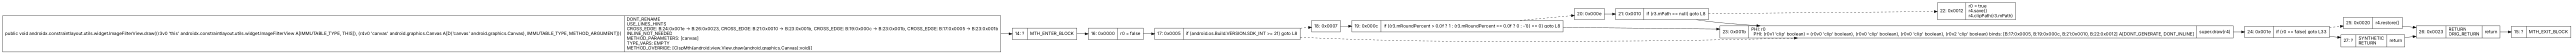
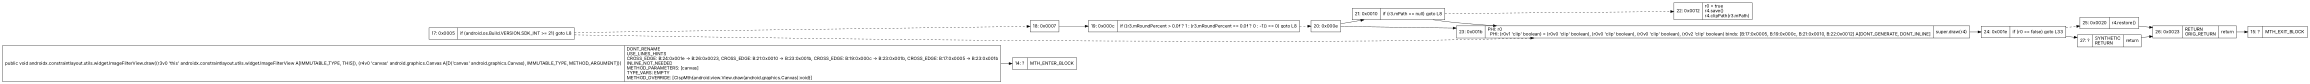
edge "19: 0x000c" -> "23: 0x001b": now "20: 0x000e" -> "23: 0x001b"
node "16: 0x0000": removed
